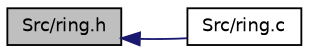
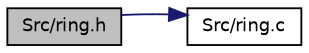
edge "Src/ring.c" -> "Src/ring.h": reversed
